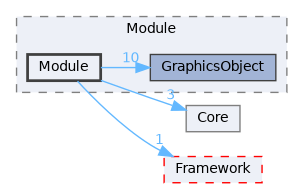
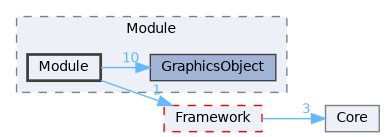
edge "Module" -> "Core": now "Framework" -> "Core"
